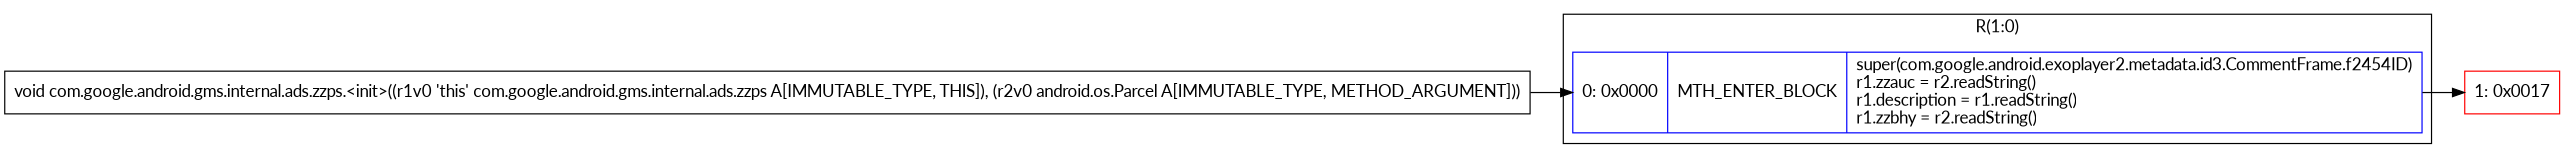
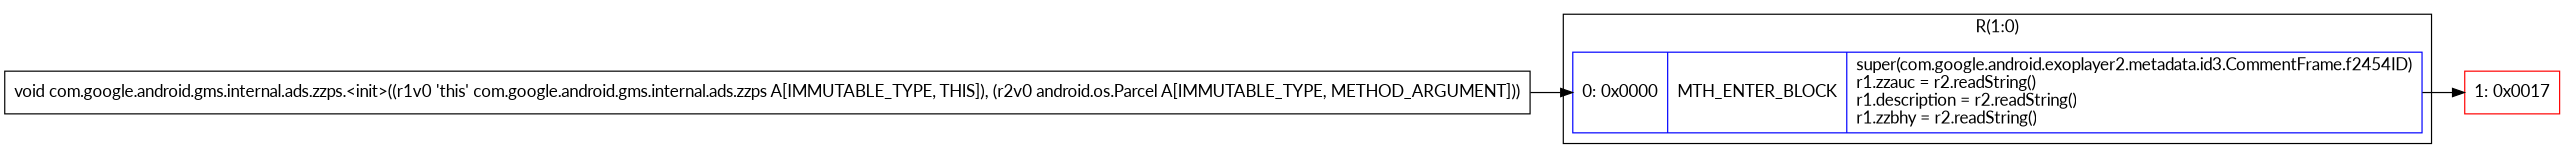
node "0: 0x0000": text "r1.description = r1.readString()" -> "r1.description = r2.readString()"
